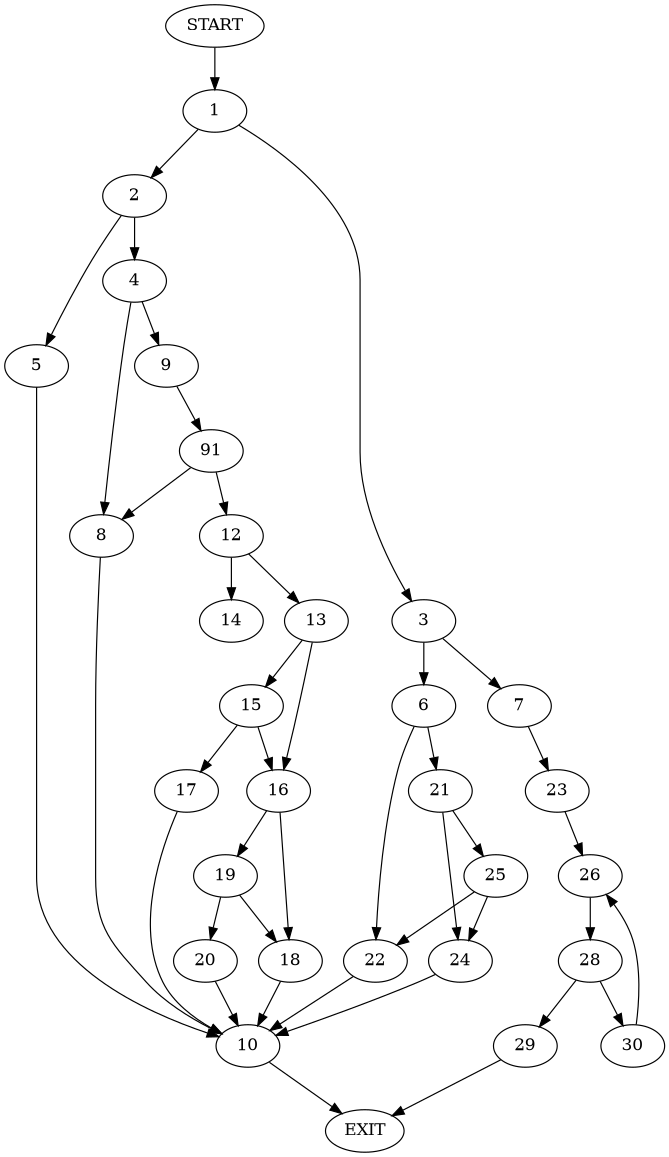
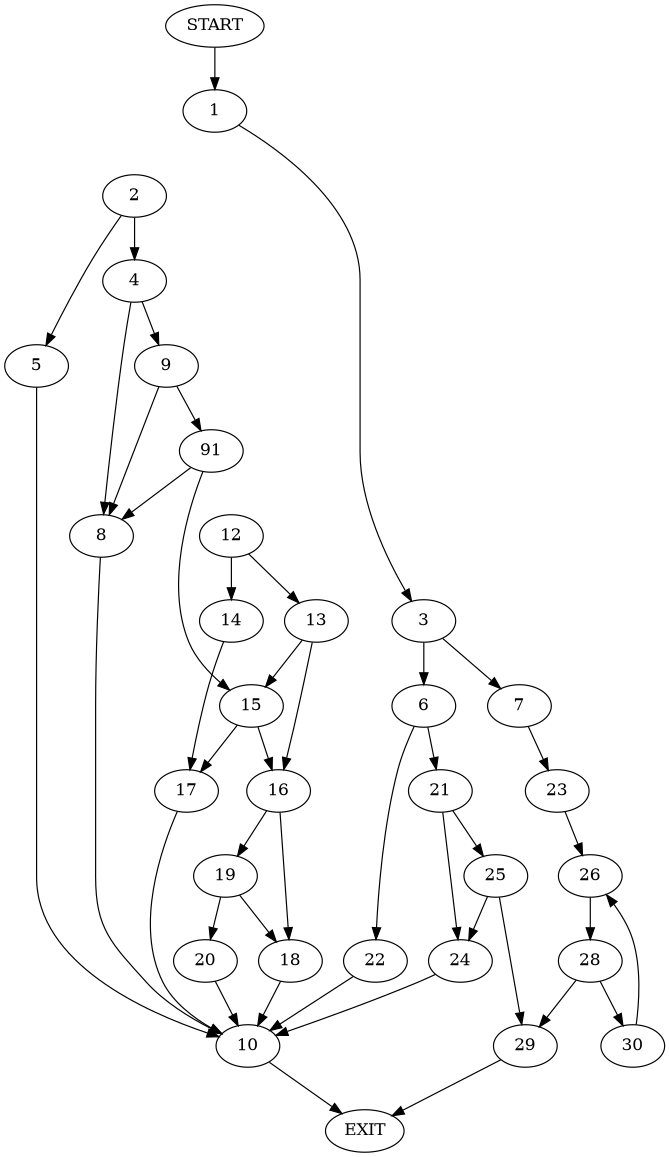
edge "1" -> "2": removed
edge "9" -> "8": added
edge "91" -> "12": now "91" -> "15"
edge "14" -> "17": added
edge "25" -> "22": now "25" -> "29"
